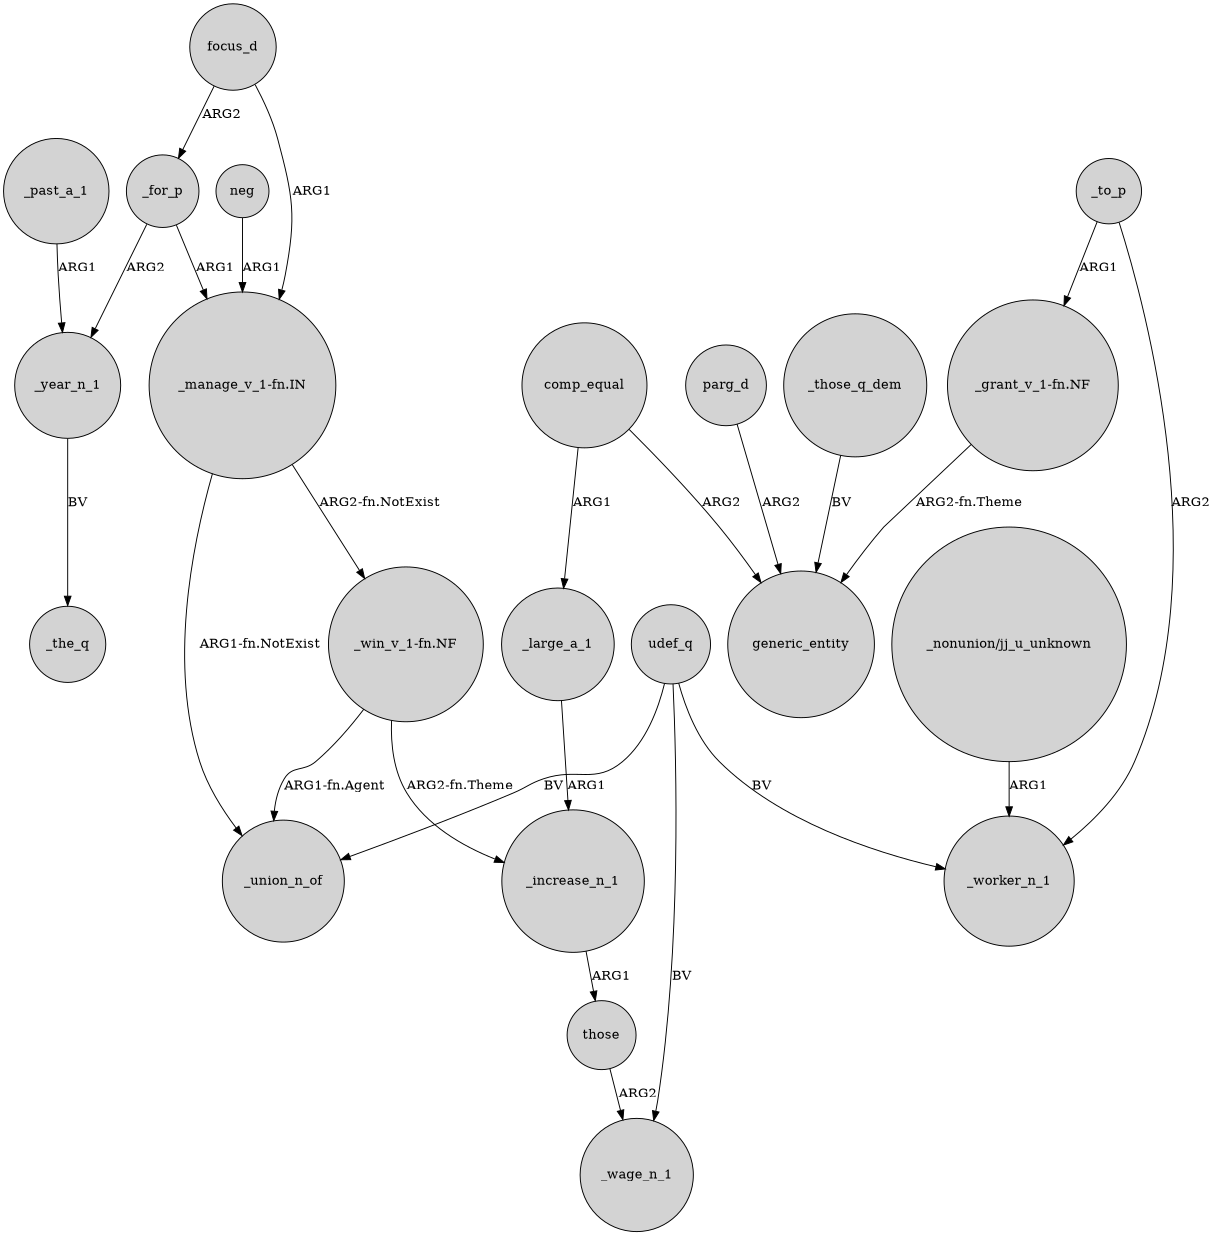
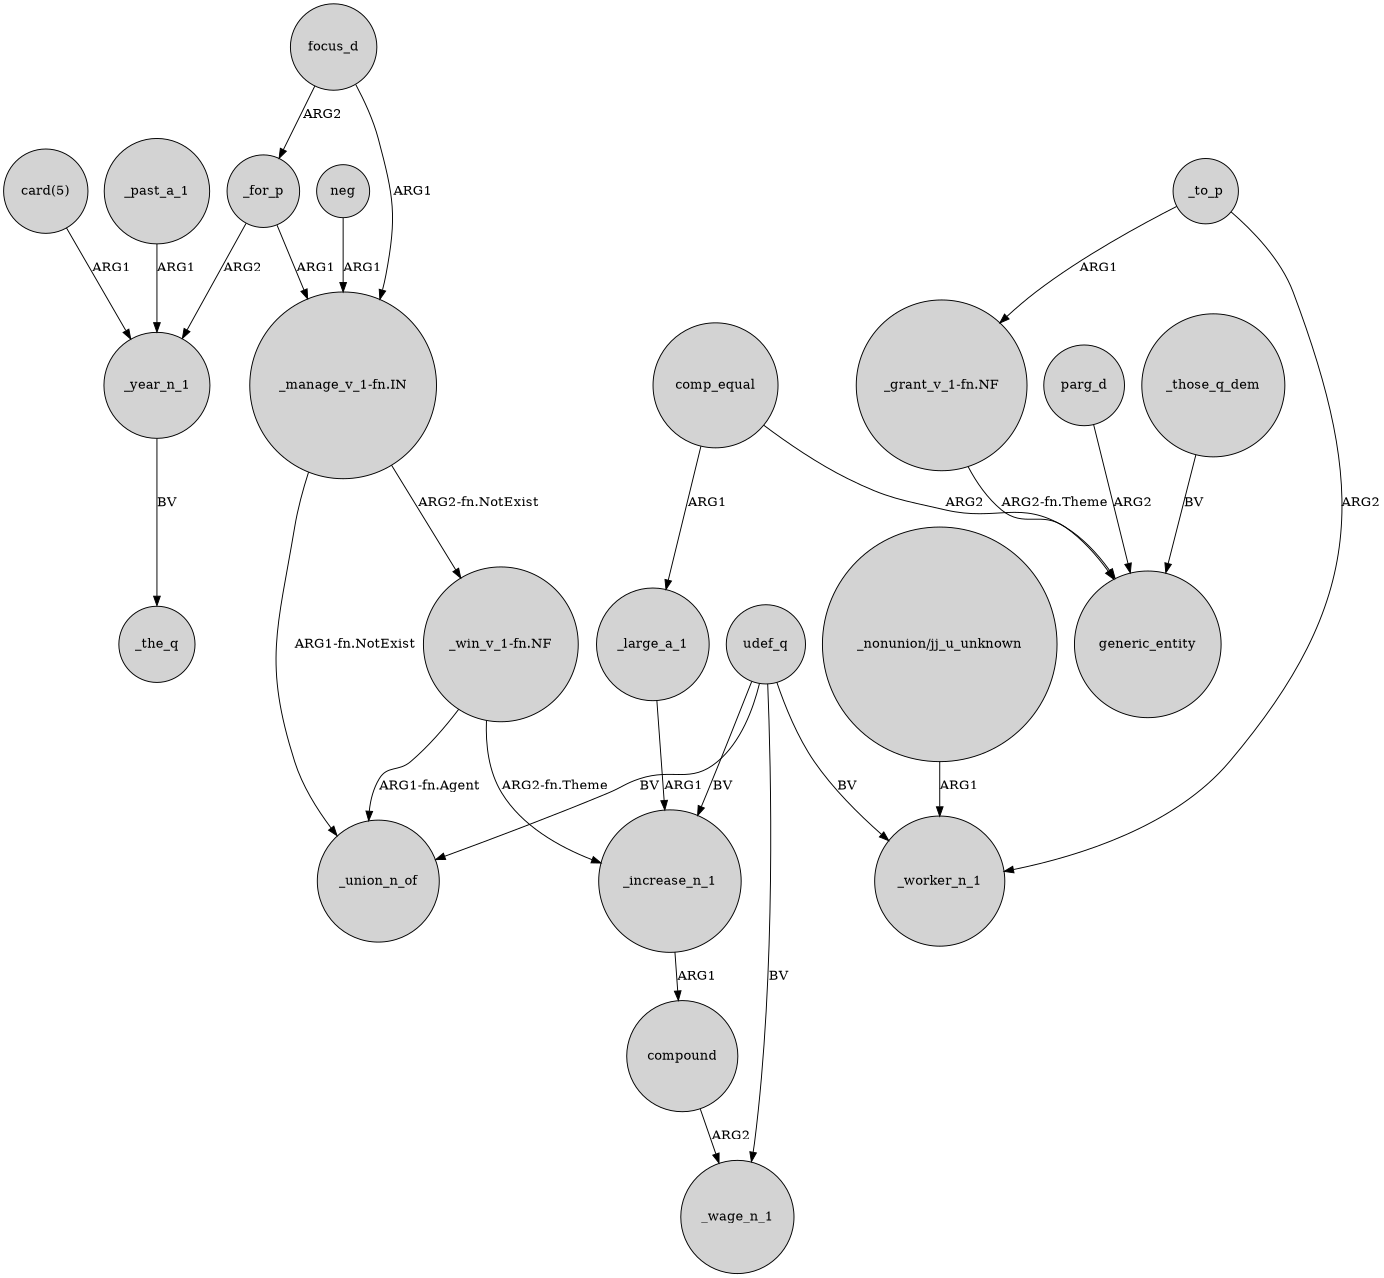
node "card(5)": added
edge "udef_q" -> "_increase_n_1": added, label "BV"
node "those": label "those" -> "compound"
